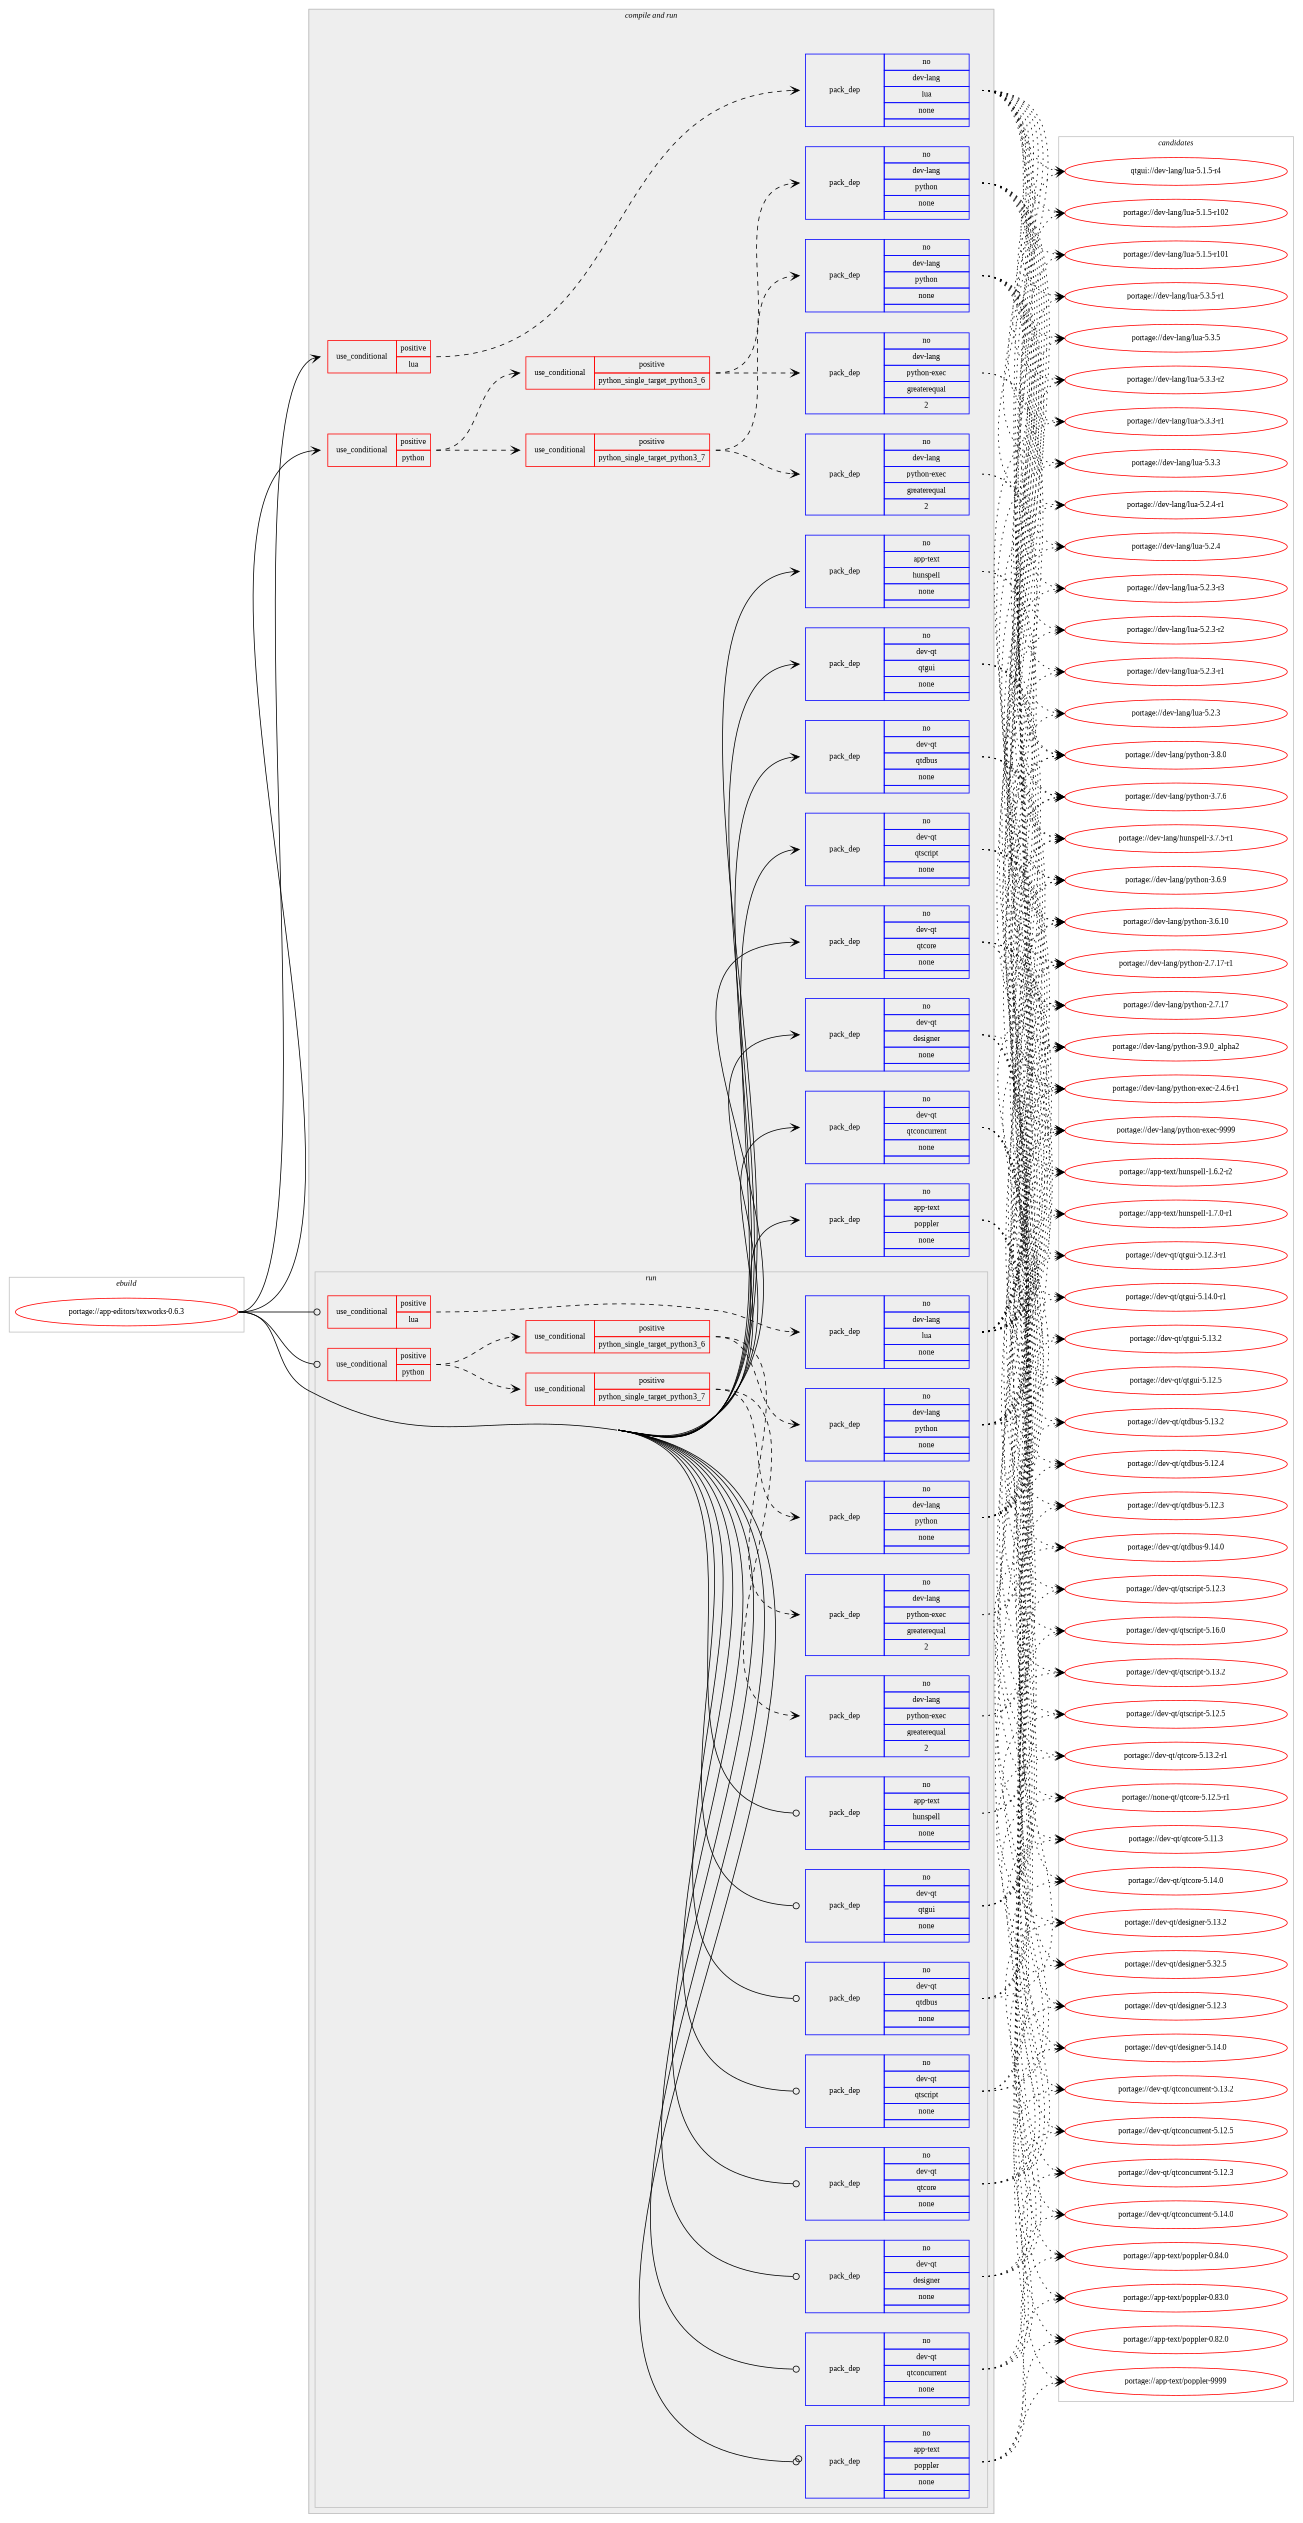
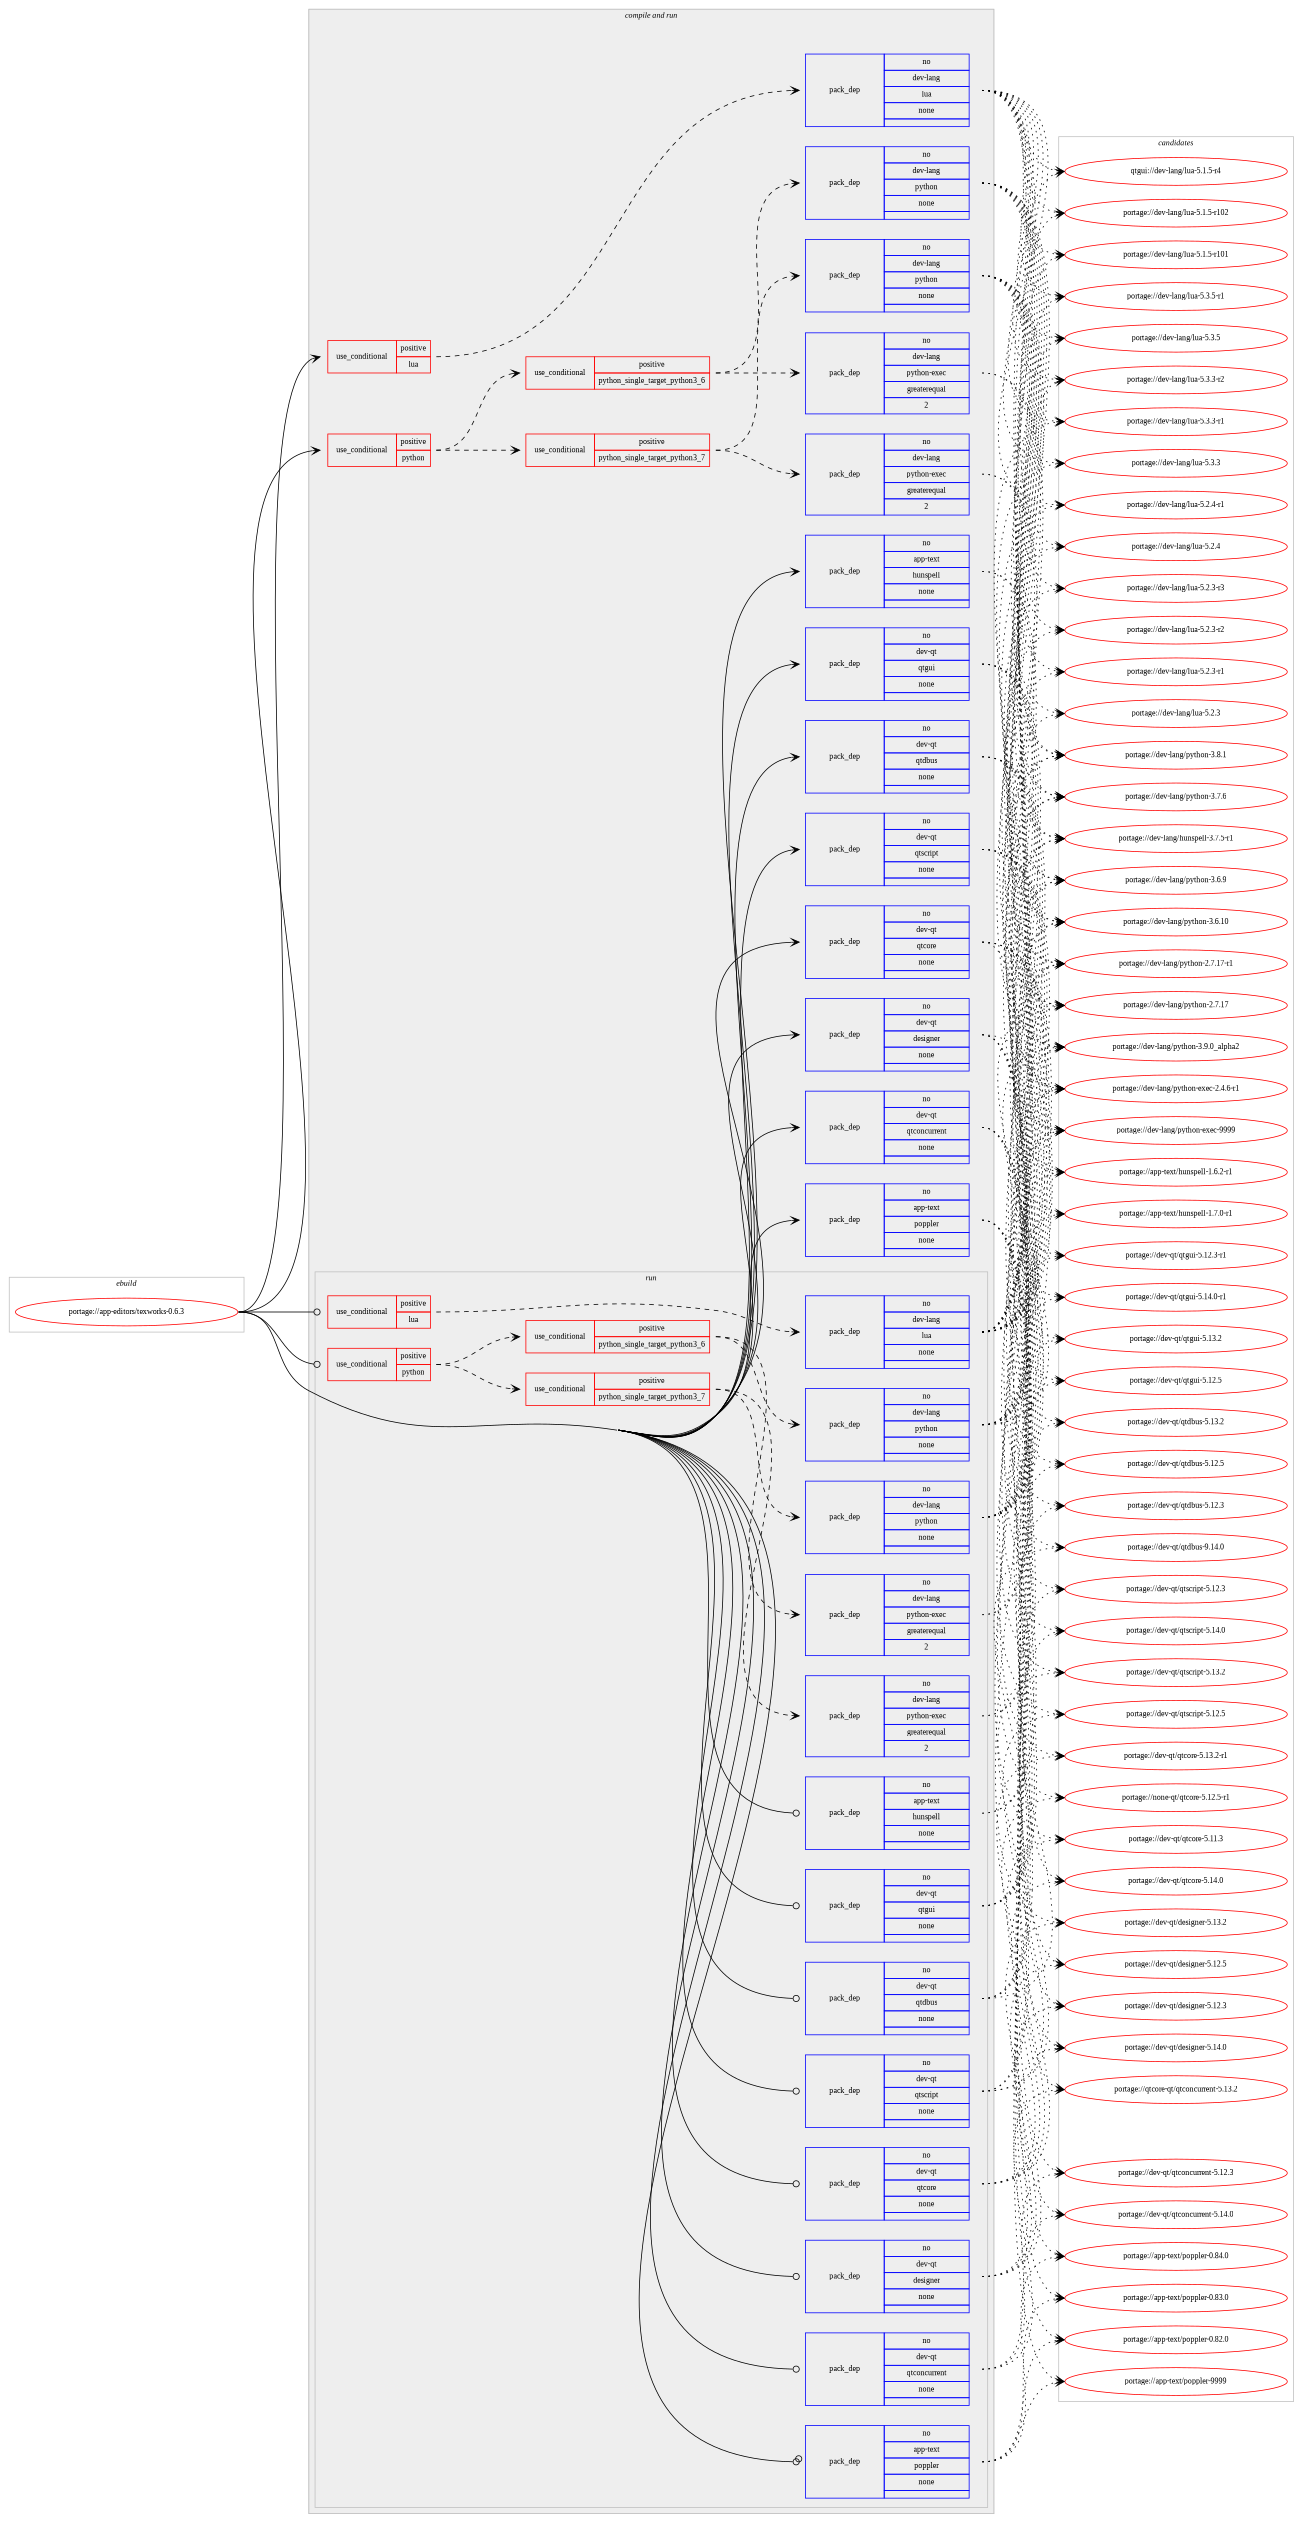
node "portage://dev-lang/python-3.8.0": label "portage://dev-lang/python-3.8.0" -> "portage://dev-lang/python-3.8.1"
node "portage://app-text/hunspell-1.6.2-r2": label "portage://app-text/hunspell-1.6.2-r2" -> "portage://app-text/hunspell-1.6.2-r1"
node "portage://dev-qt/qtdbus-5.12.4": label "portage://dev-qt/qtdbus-5.12.4" -> "portage://dev-qt/qtdbus-5.12.5"
node "portage://dev-qt/qtscript-5.16.0": label "portage://dev-qt/qtscript-5.16.0" -> "portage://dev-qt/qtscript-5.14.0"
node "portage://dev-qt/designer-5.32.5": label "portage://dev-qt/designer-5.32.5" -> "portage://dev-qt/designer-5.12.5"
node "portage://dev-qt/qtconcurrent-5.13.2": label "portage://dev-qt/qtconcurrent-5.13.2" -> "portage://qtcore-qt/qtconcurrent-5.13.2"
node "portage://dev-qt/qtconcurrent-5.12.5": removed
